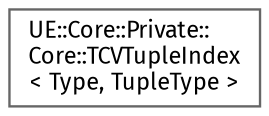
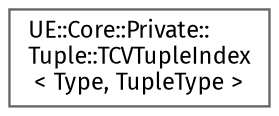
node "UE::Core::Private:: Core::TCVTupleIndex < Type, TupleType >": label "UE::Core::Private:: Core::TCVTupleIndex < Type, TupleType >" -> "UE::Core::Private:: Tuple::TCVTupleIndex < Type, TupleType >"
